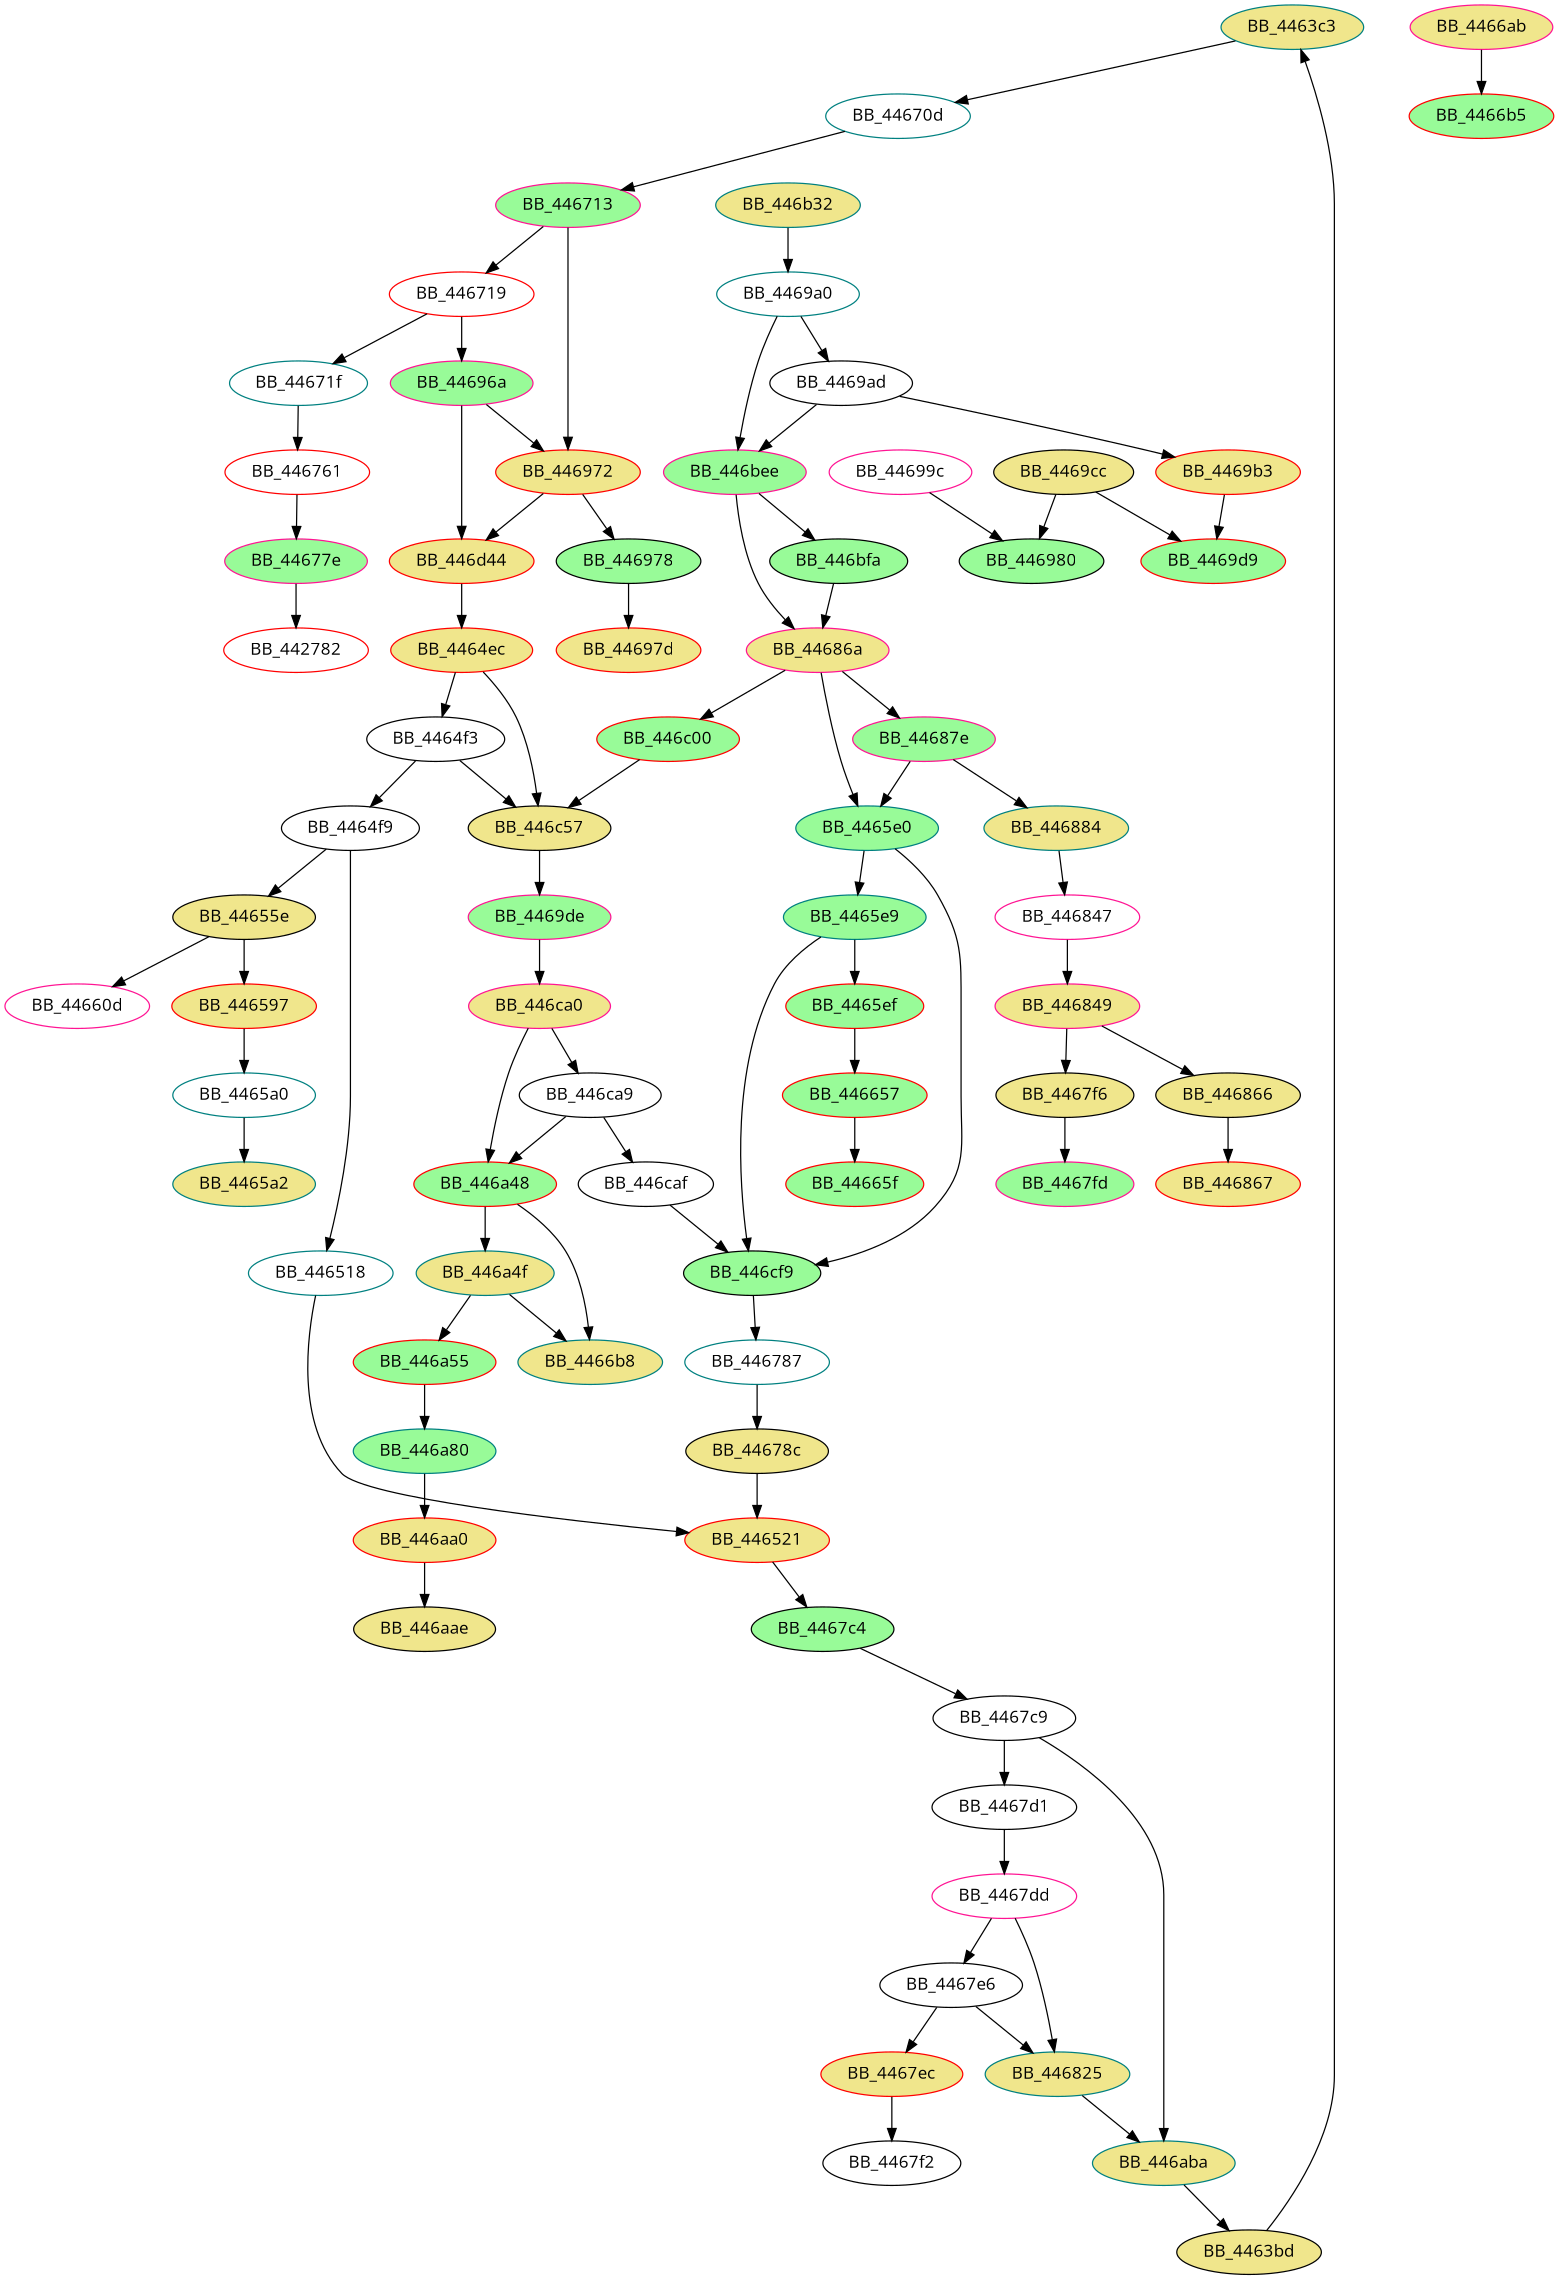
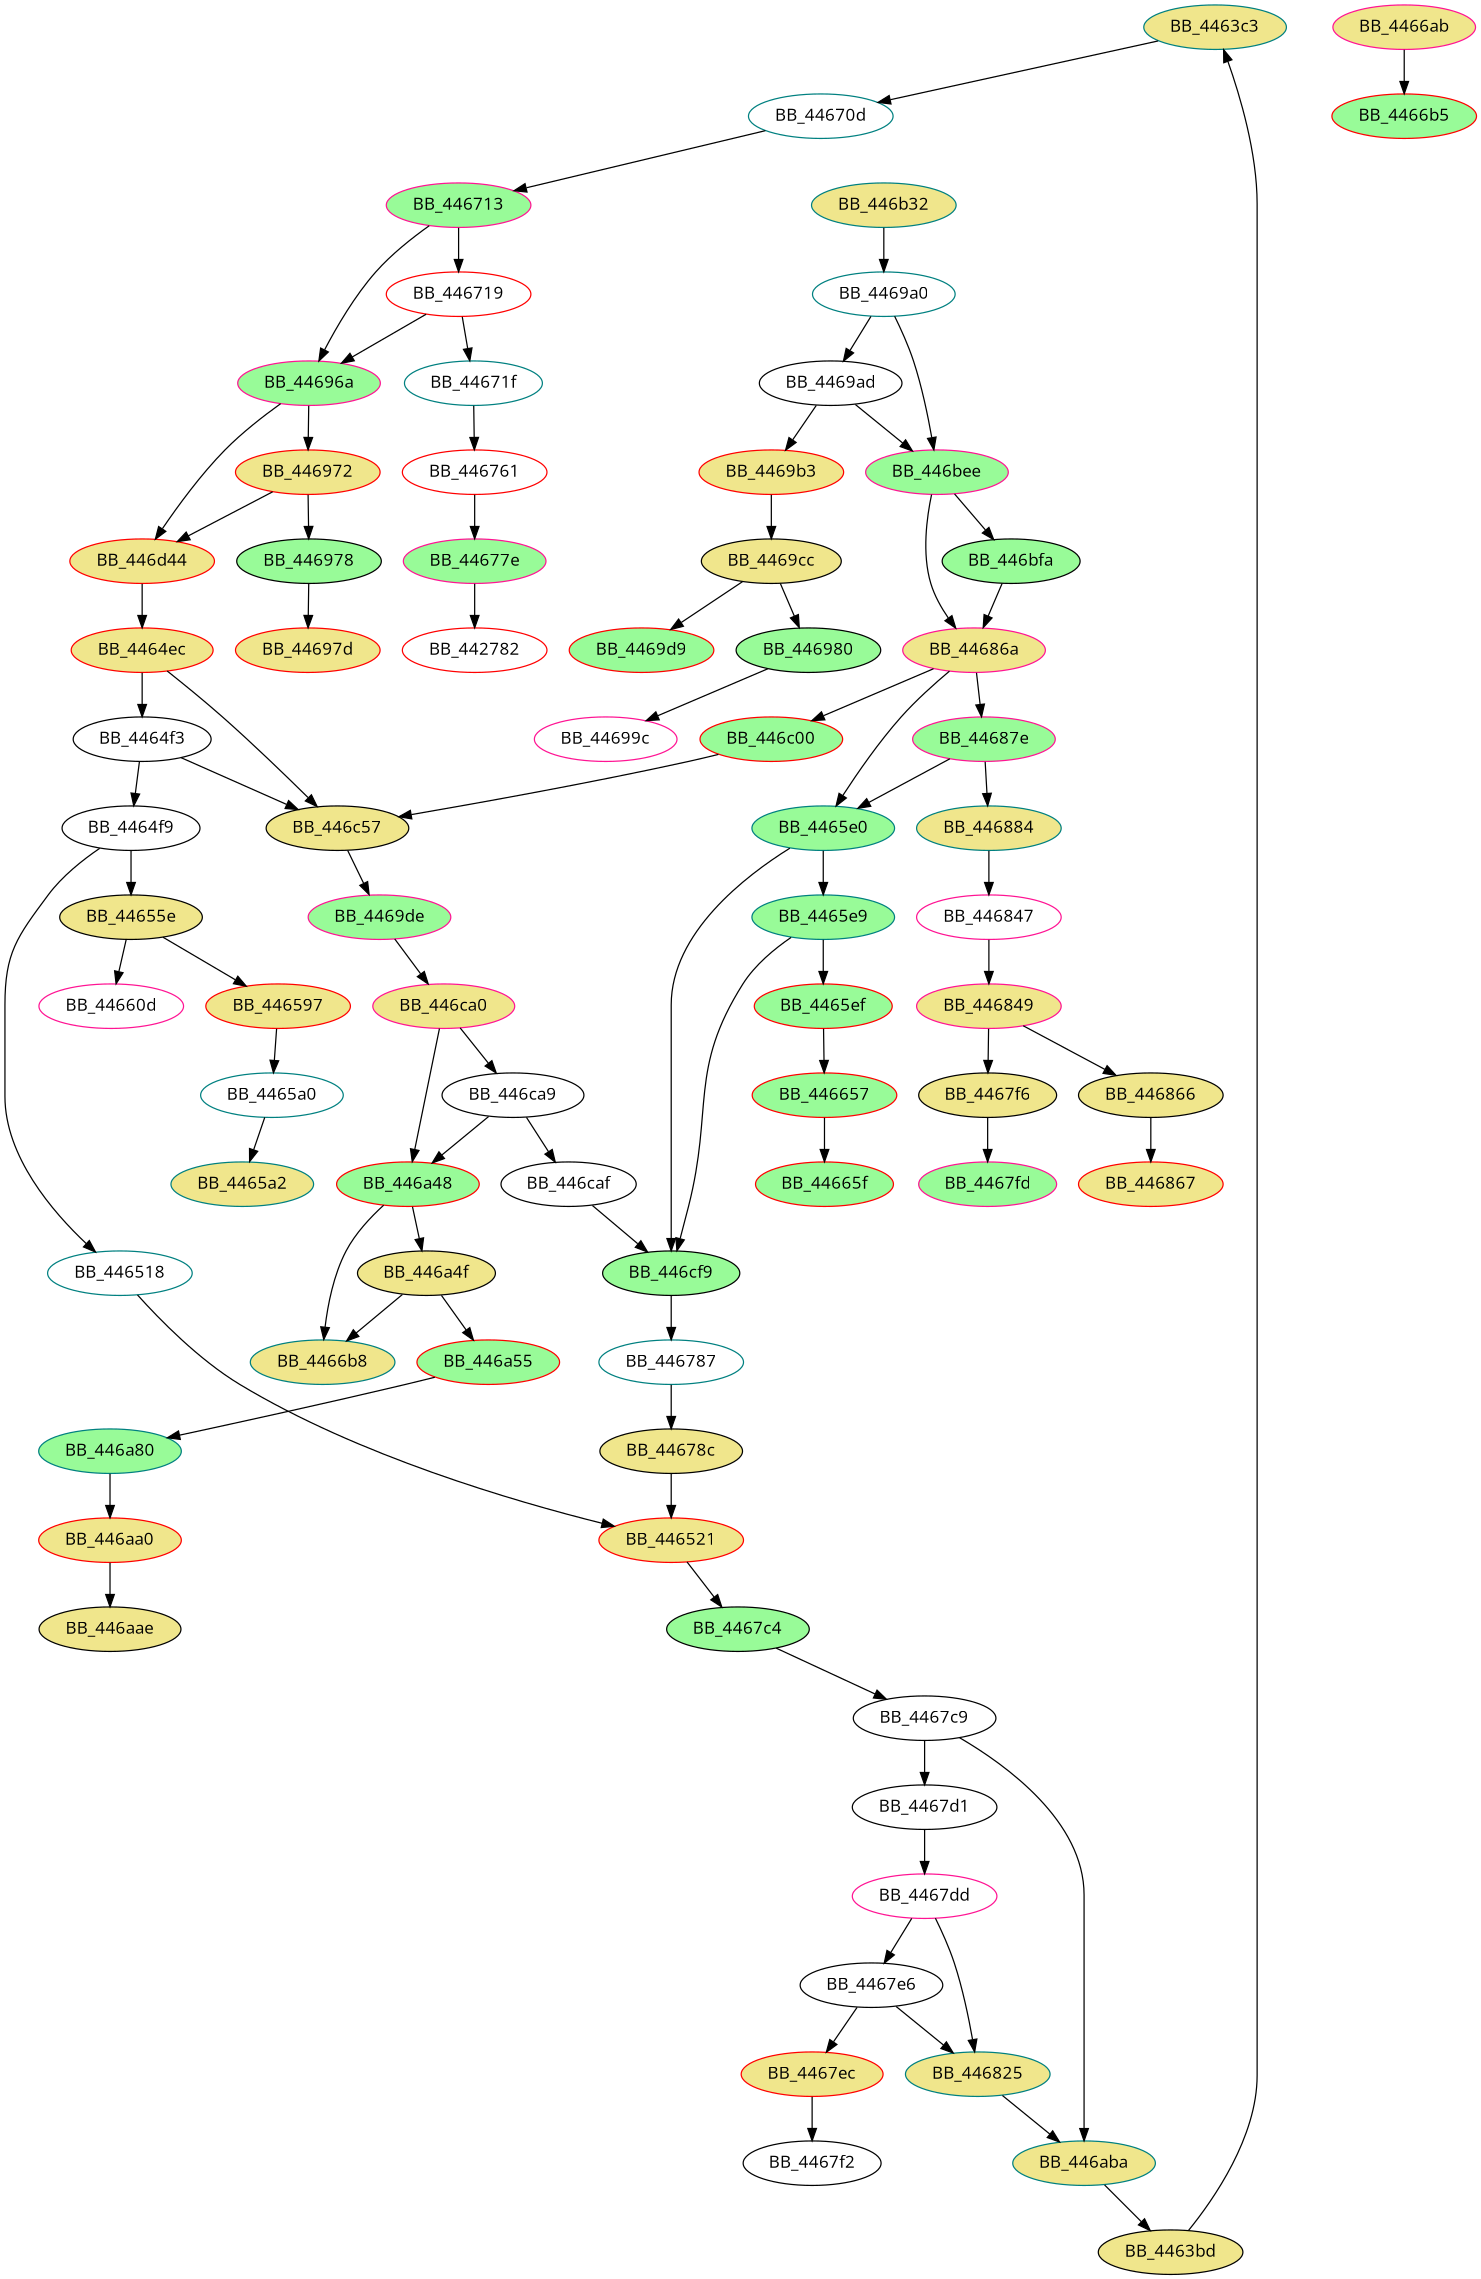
edge "BB_446713" -> "BB_446972": now "BB_446713" -> "BB_44696a"
edge "BB_4469b3" -> "BB_4469d9": now "BB_4469b3" -> "BB_4469cc"
edge "BB_44699c" -> "BB_446980": reversed
node "BB_446a4f": color teal -> black
